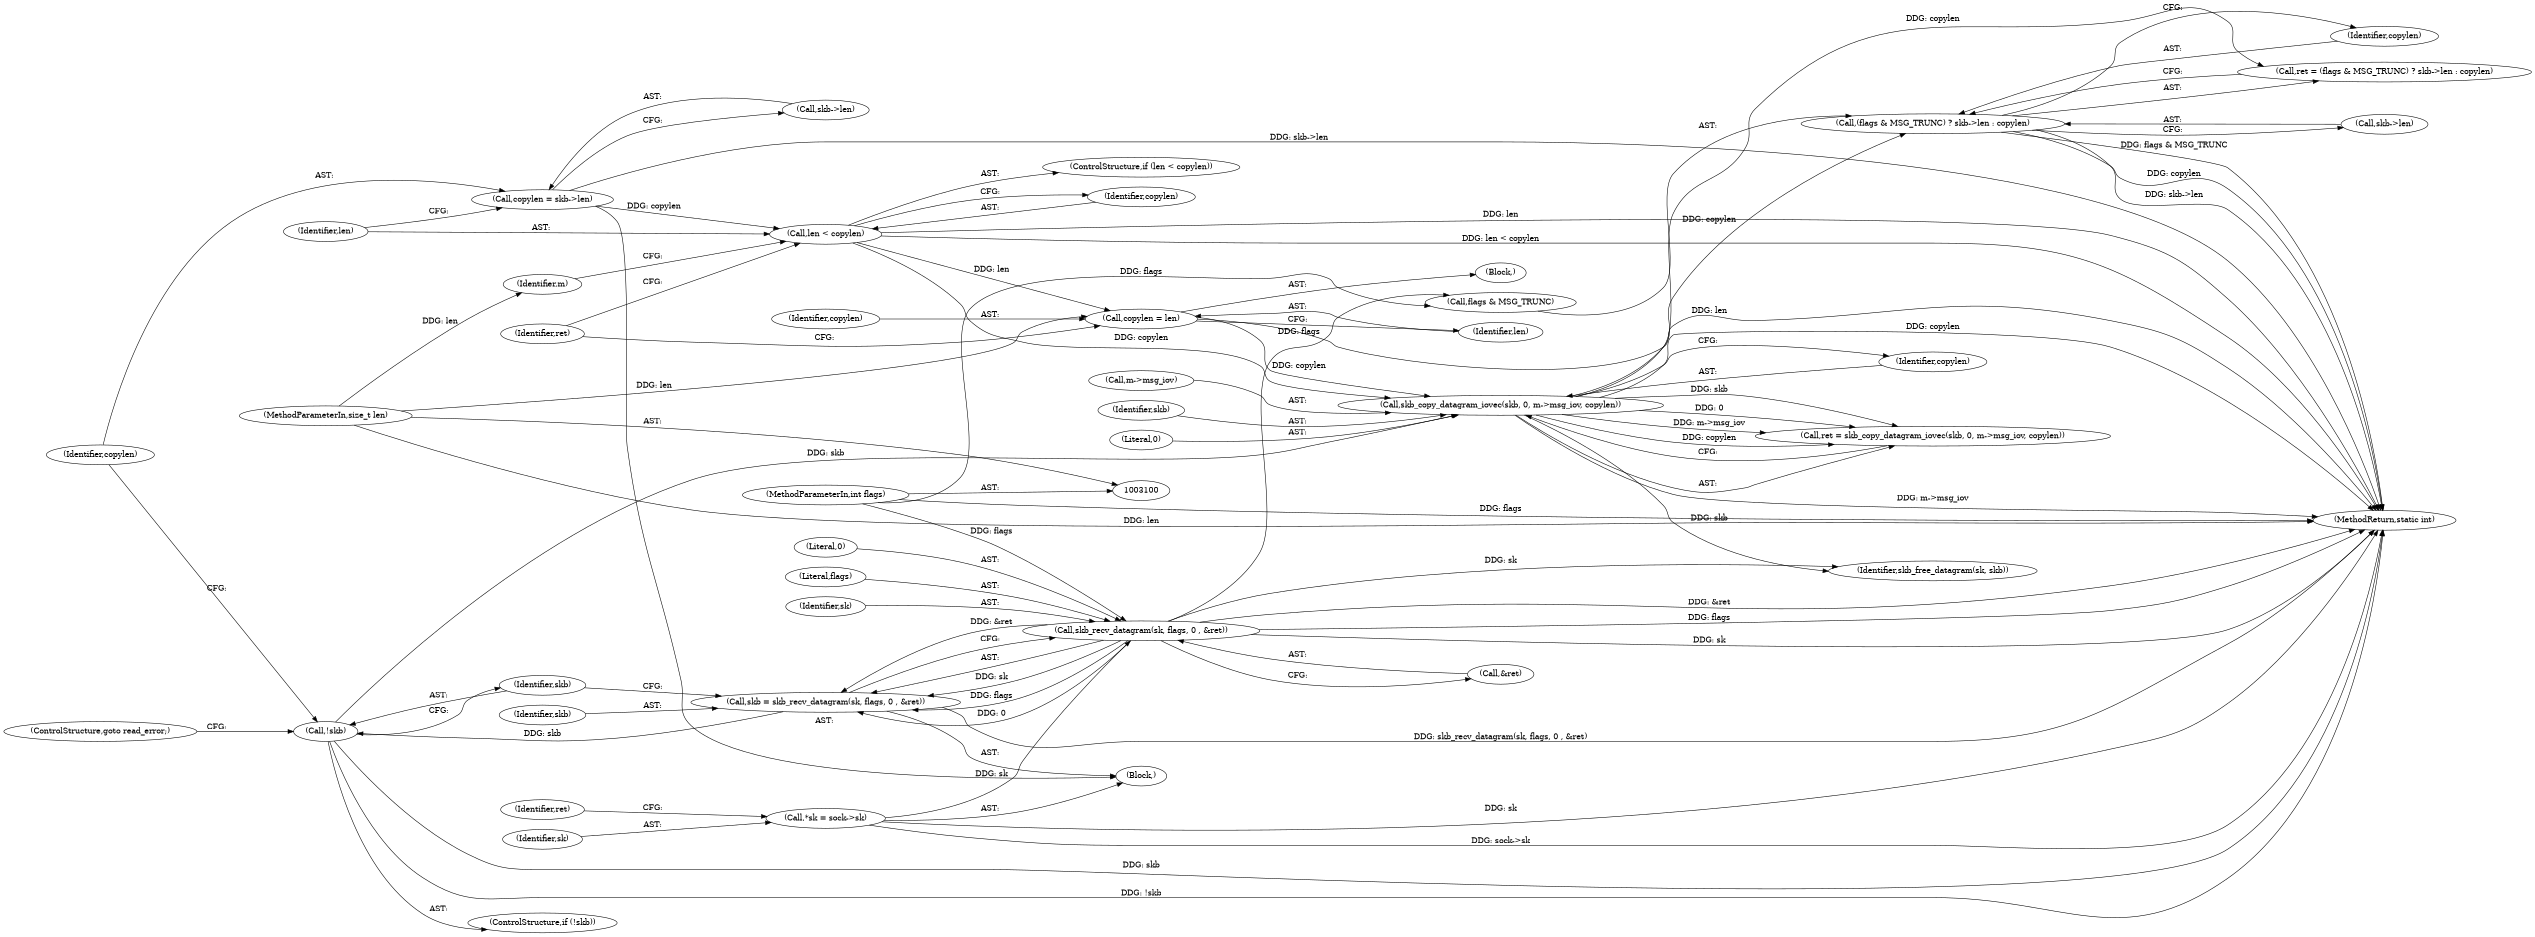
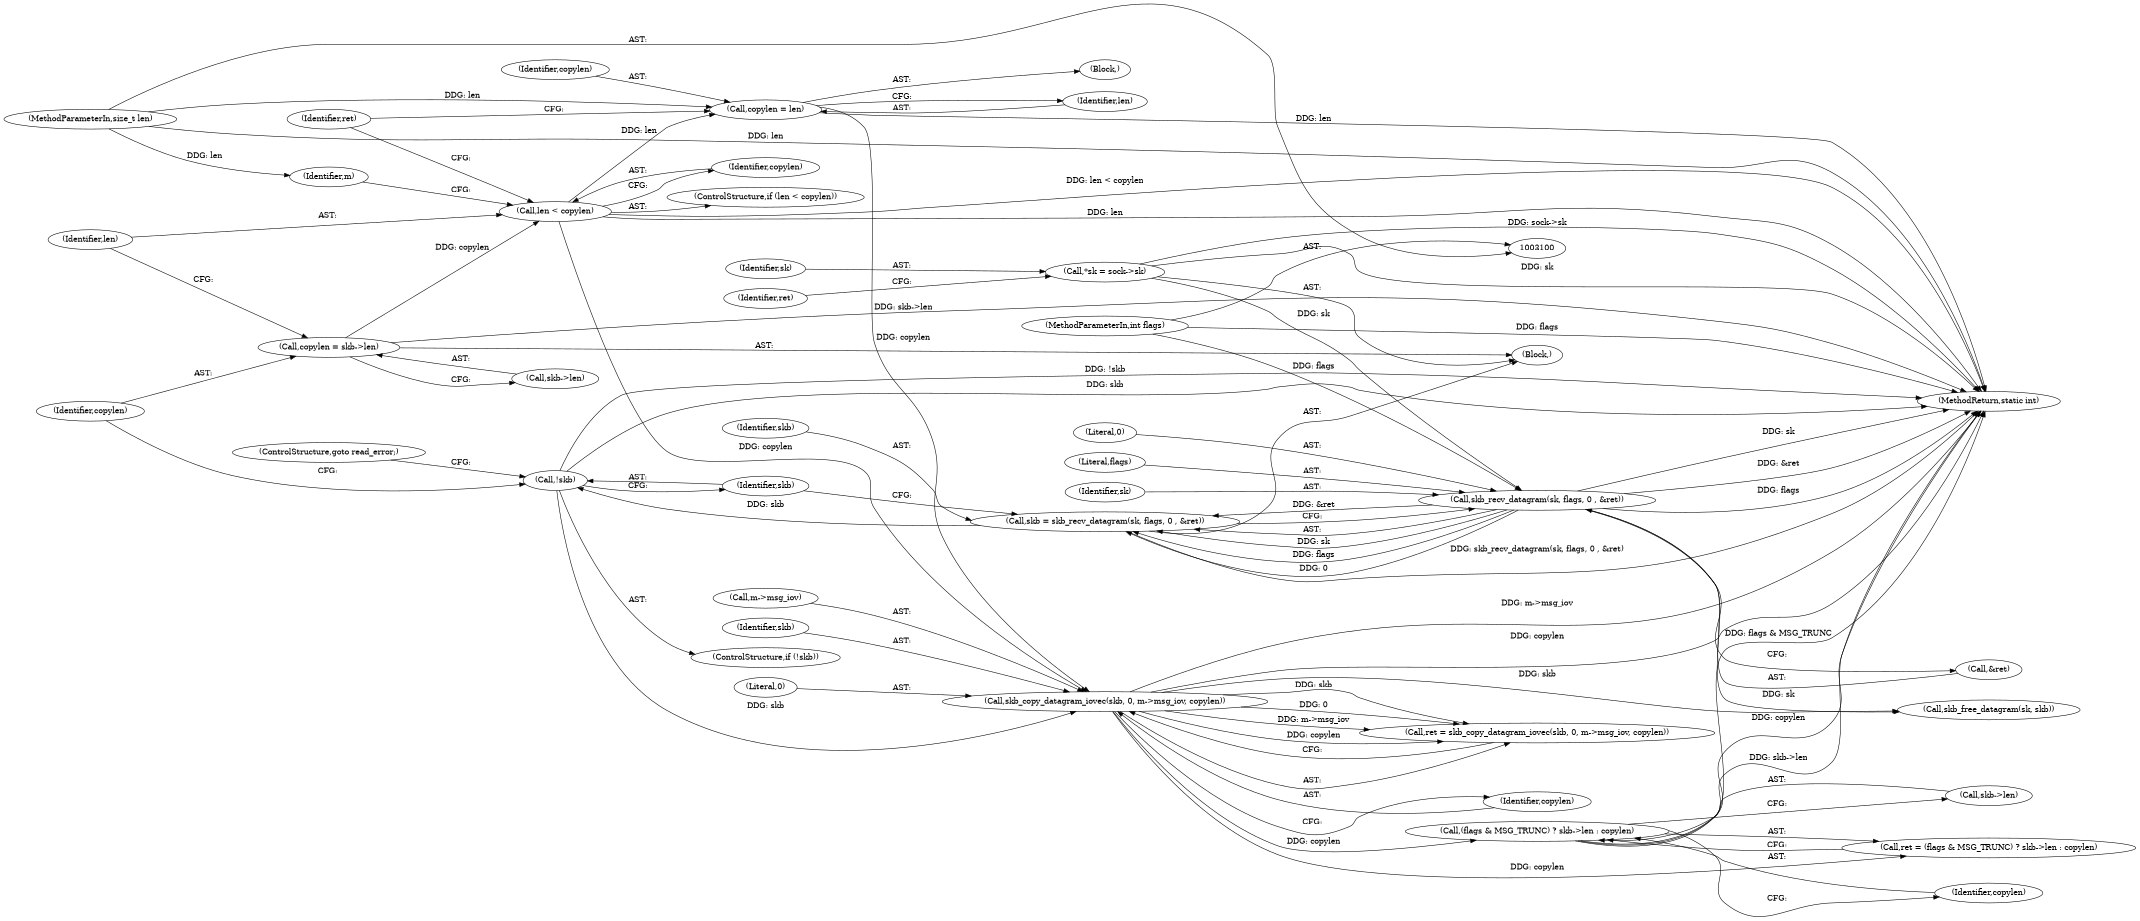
node "(Call,flags & MSG_TRUNC)": removed
node "(Identifier,skb_free_datagram(sk, skb))": label "(Identifier,skb_free_datagram(sk, skb))" -> "(Call,skb_free_datagram(sk, skb))"
